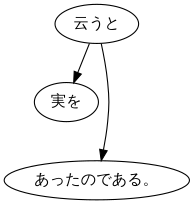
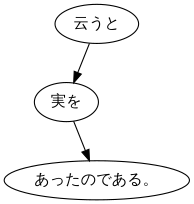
edge "云うと" -> "あったのである。": now "実を" -> "あったのである。"
